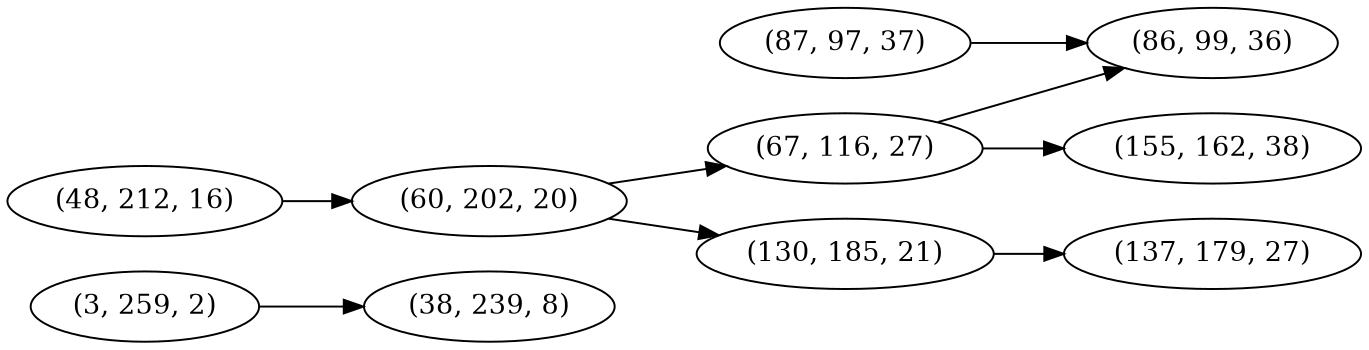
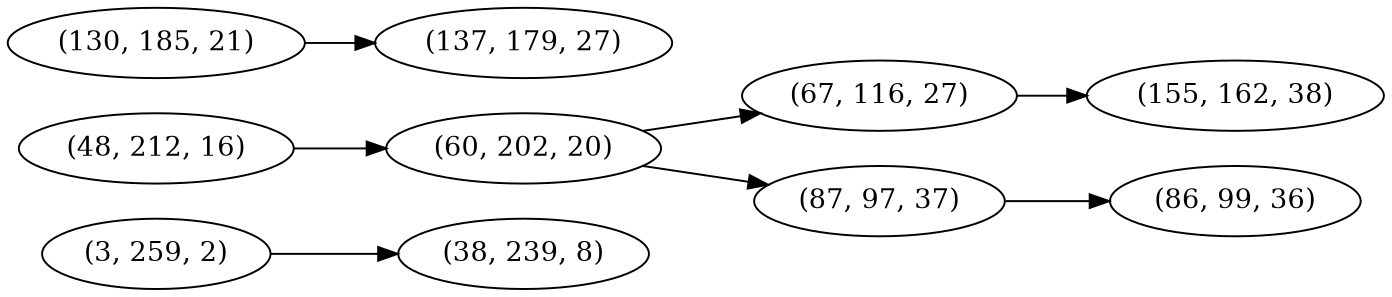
edge "(67, 116, 27)" -> "(86, 99, 36)": removed
edge "(60, 202, 20)" -> "(130, 185, 21)": now "(60, 202, 20)" -> "(87, 97, 37)"
